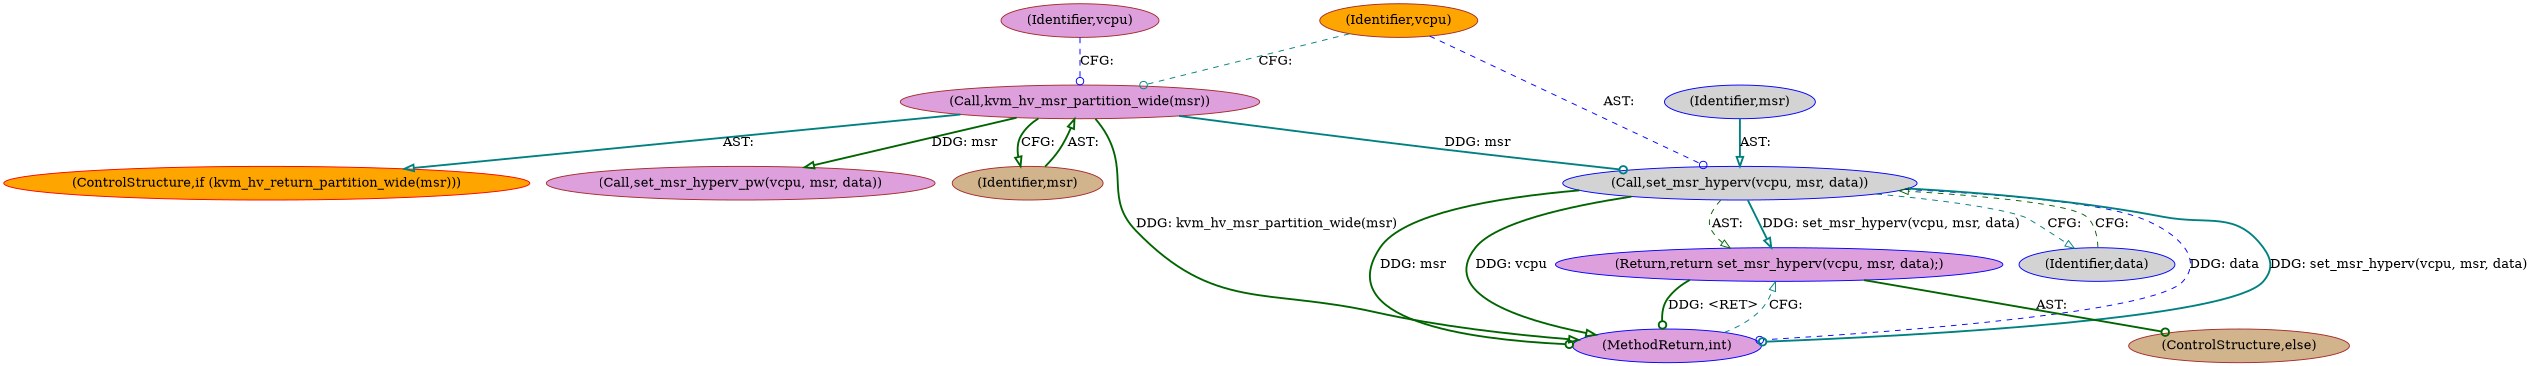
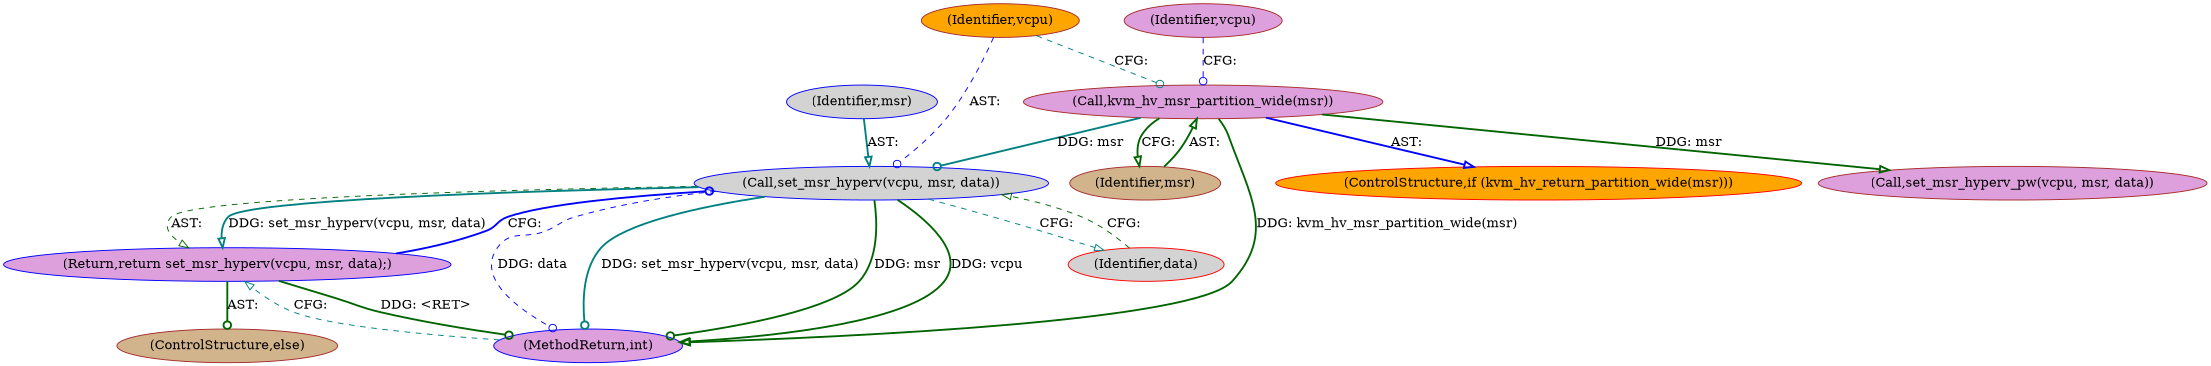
edge "(Call,kvm_hv_msr_partition_wide(msr))" -> "(ControlStructure,if (kvm_hv_return_partition_wide(msr)))": color teal -> blue
edge "(Return,return set_msr_hyperv(vcpu, msr, data);)" -> "(Call,set_msr_hyperv(vcpu, msr, data))": added, label "CFG:"
node "(Identifier,data)": color blue -> red
